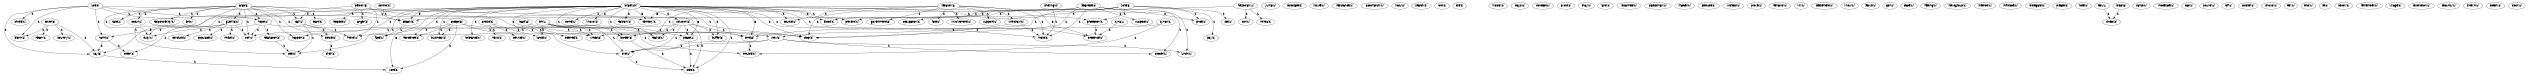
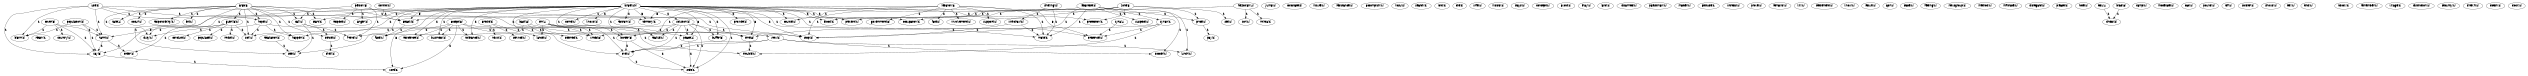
node "wife(1)": added
node "re(1)": removed
edge "israel(19)" -> "start(1)": added, label "1"
edge "lebanon(8)" -> "withdraw(2)": now "shelling(2)" -> "withdraw(2)"
edge "zone(5)" -> "pay(1)": now "price(1)" -> "pay(1)"
edge "israel(19)" -> "occupation(1)": added, label "2"
node "shield(1)": removed
node "population(2)": added
node "provide(1)": added
edge "cover(3)" -> "retain(1)": now "cover(3)" -> "harm(2)"
edge "protection(1)" -> "presence(1)": now "syrian(1)" -> "presence(1)"
edge "hope(1)" -> "retaliation(2)": now "hope(1)" -> "happen(1)"
edge "accept(3)" -> "tolerance(1)": added, label "1"
edge "lebanese(1)" -> "view(1)": now "lebanese(1)" -> "syrian(1)"
edge "border(3)" -> "one(1)": added, label "2"
